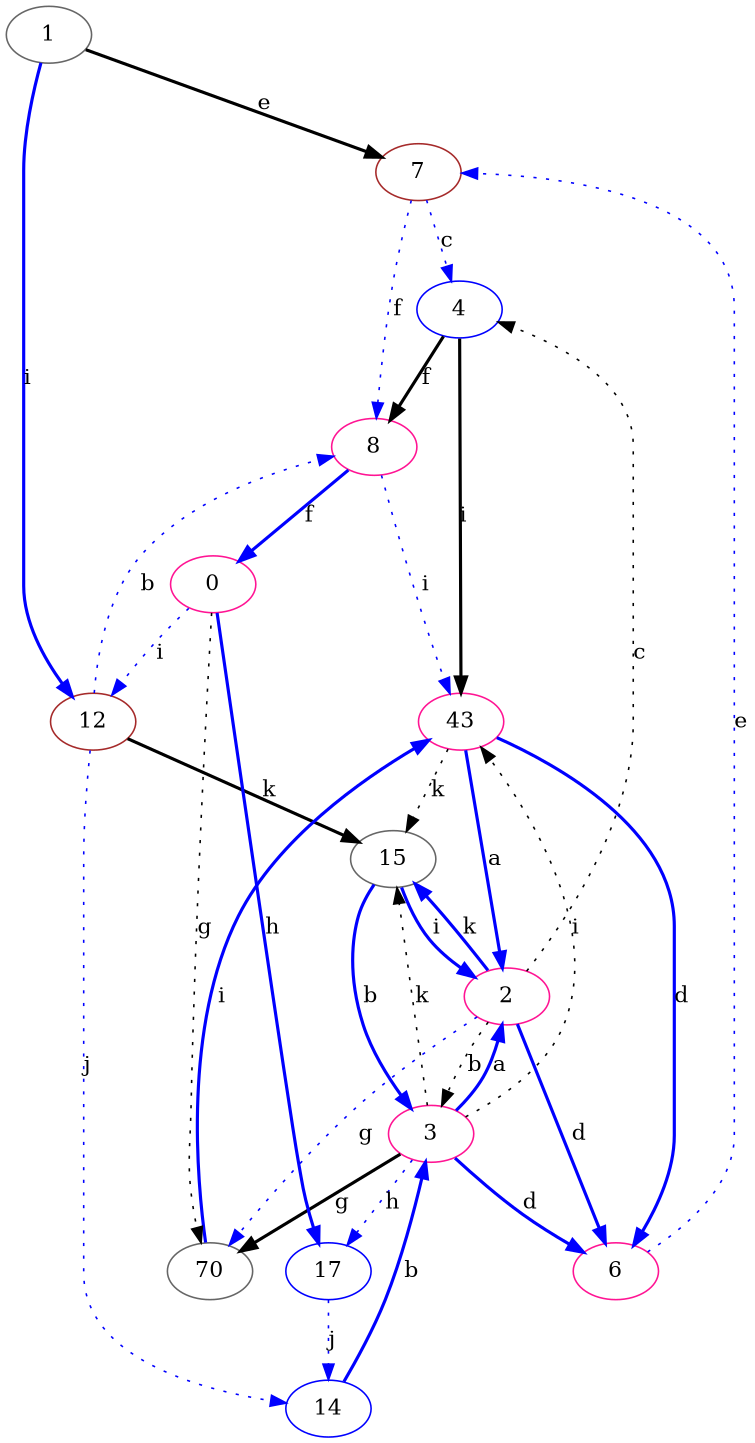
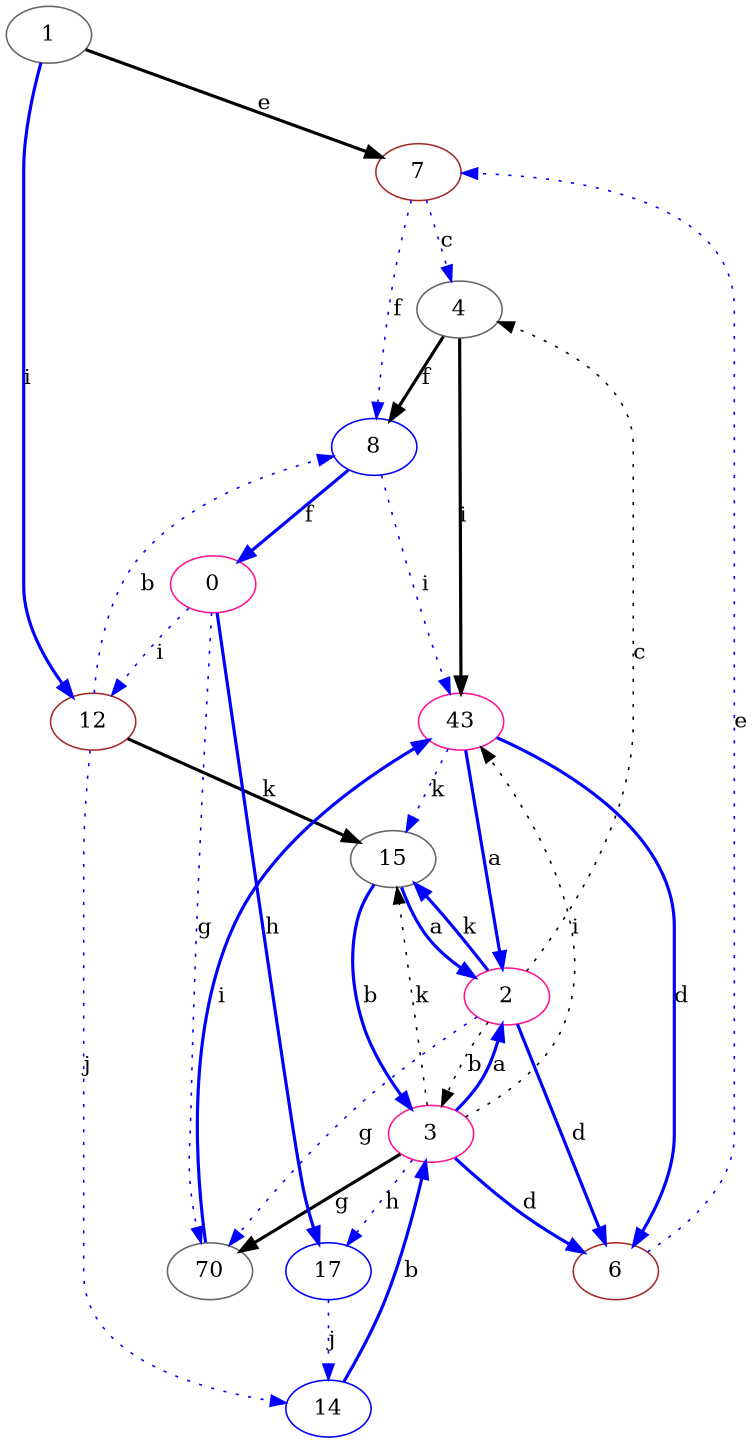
node "4": color blue -> gray40
node "8": color deeppink -> blue
edge "43" -> "15": color black -> blue
edge "0" -> "70": color black -> blue
edge "15" -> "2": label "i" -> "a"
node "6": color deeppink -> brown
